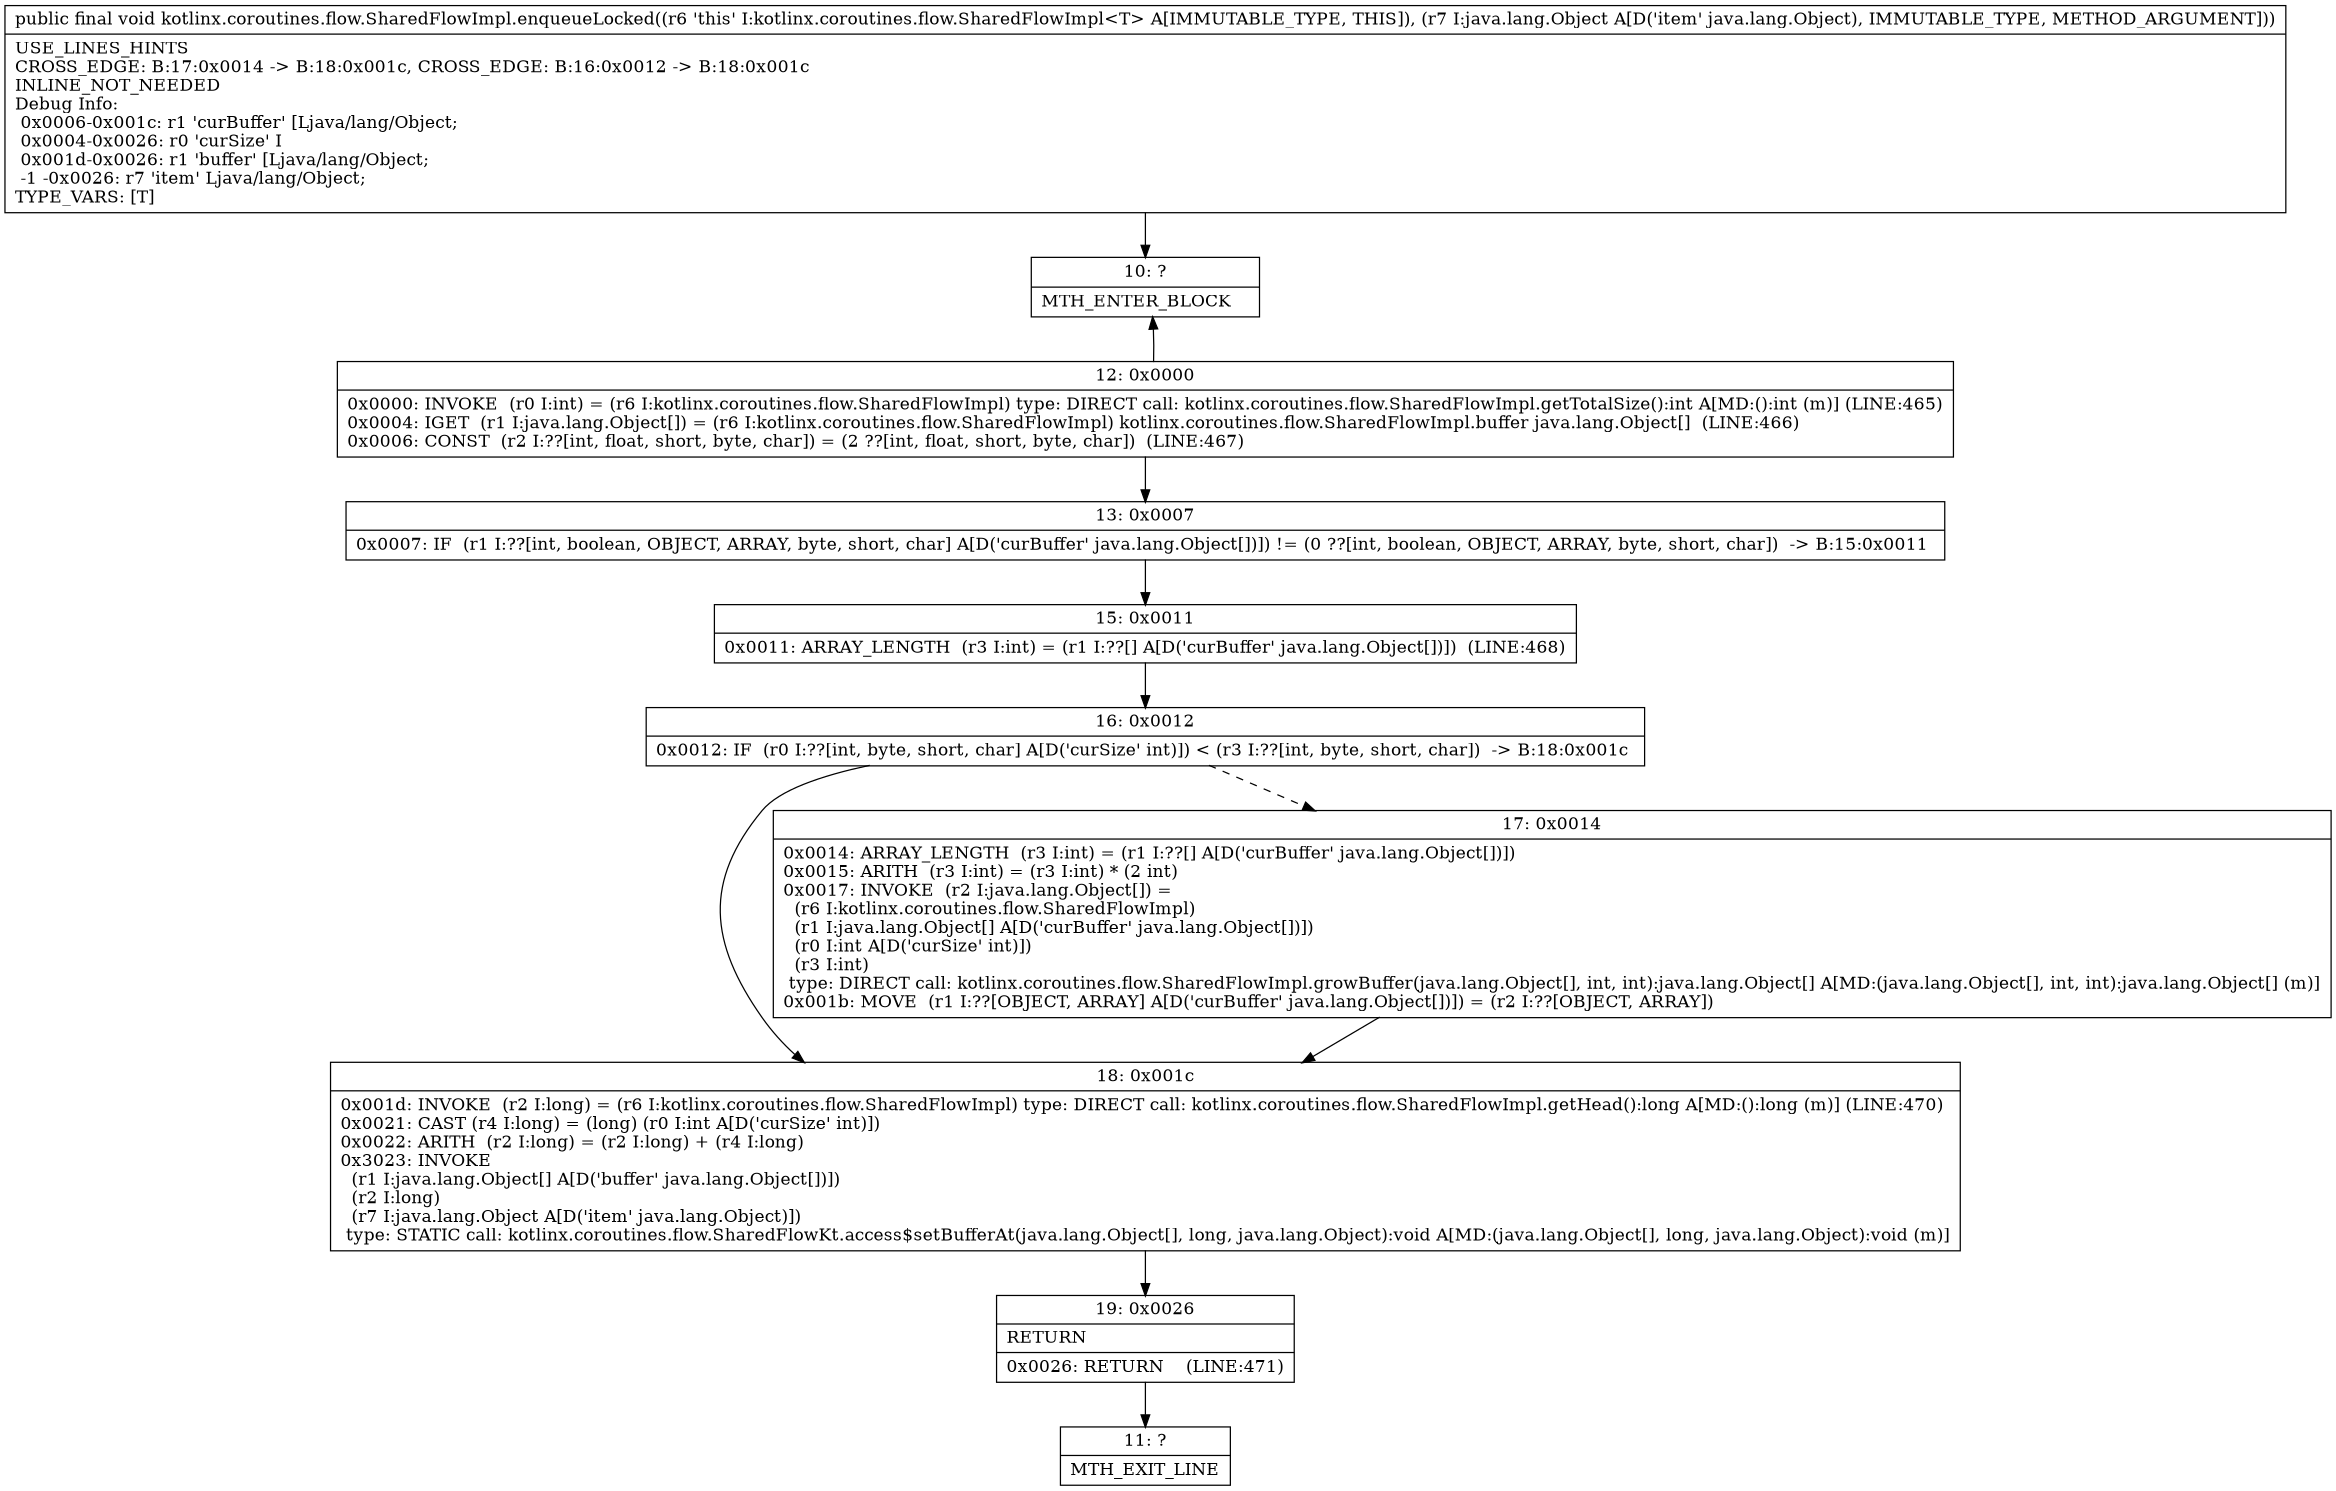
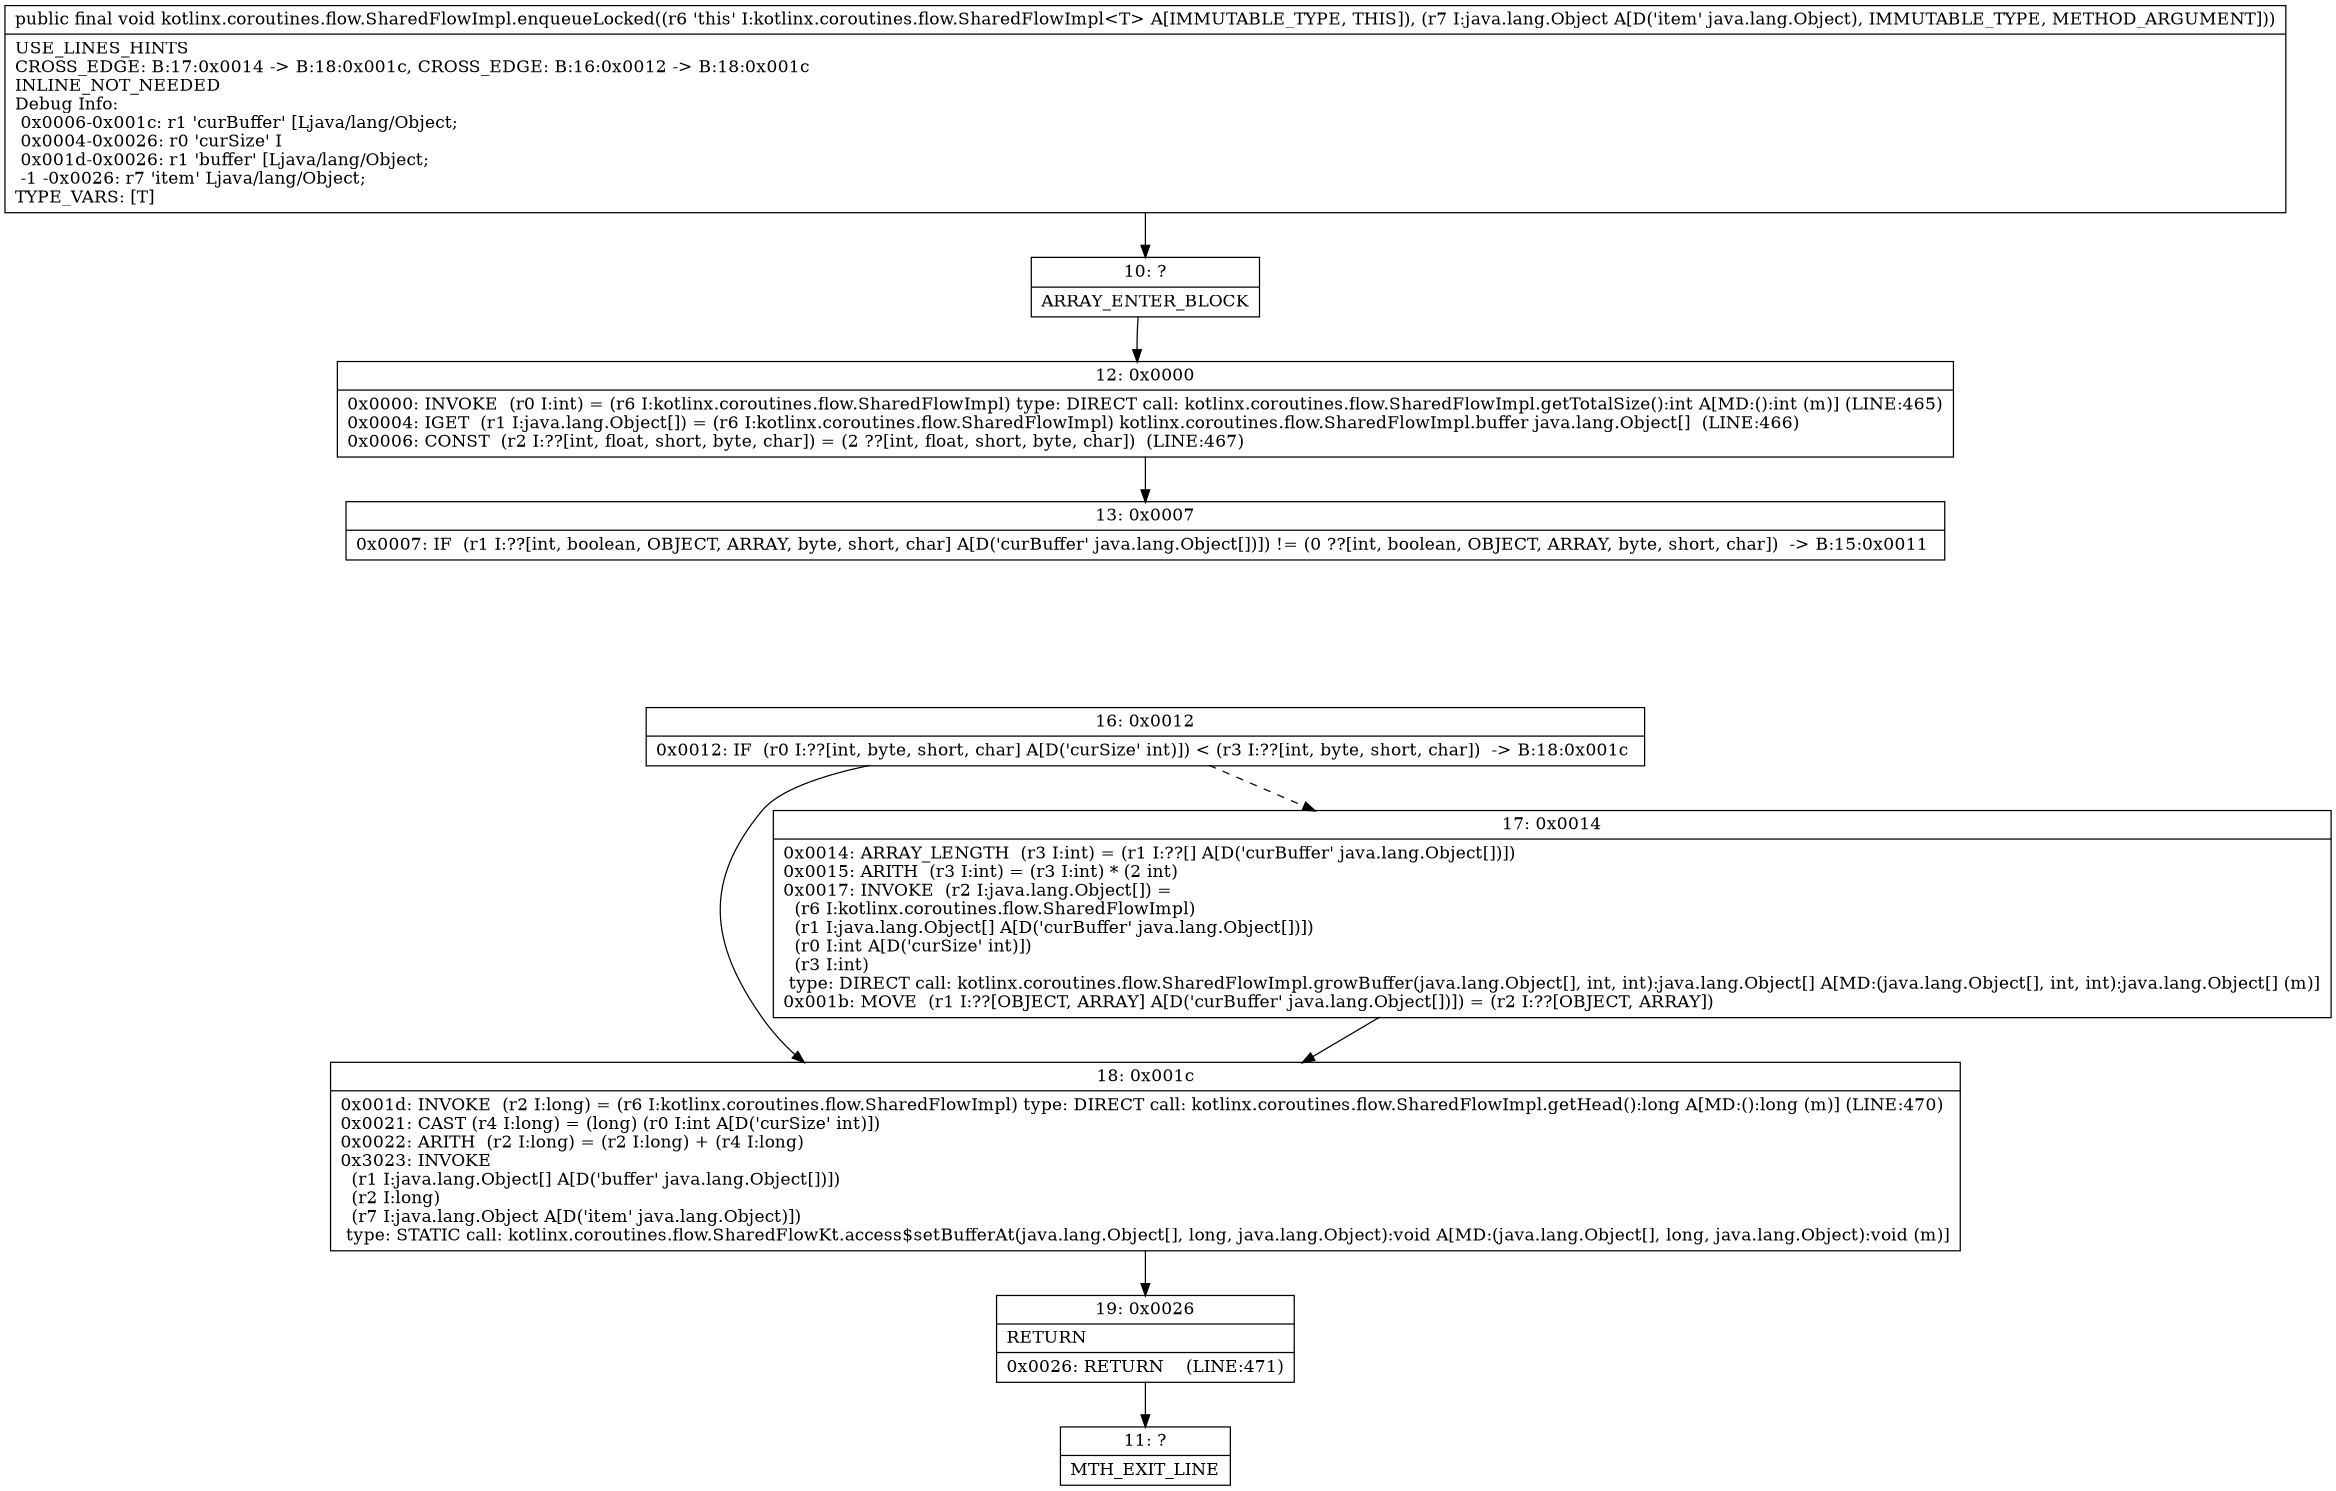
node "10: ?": text "MTH_ENTER_BLOCK" -> "ARRAY_ENTER_BLOCK"
edge "12: 0x0000" -> "10: ?": reversed
node "15: 0x0011": removed
